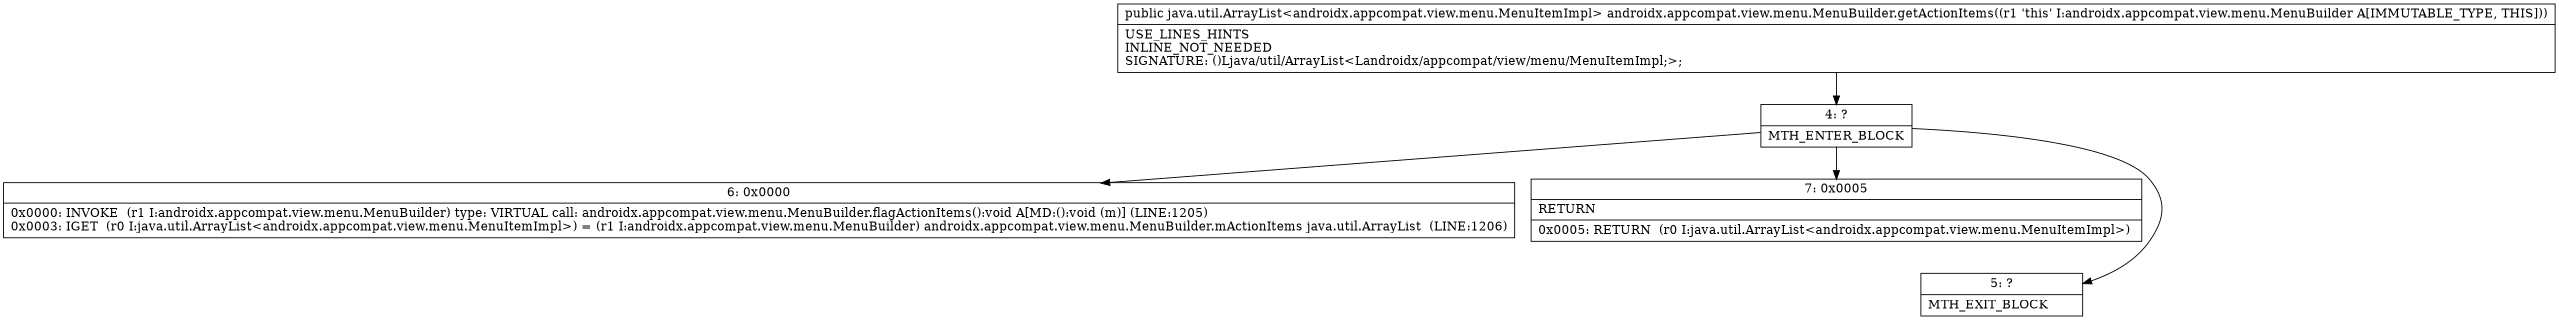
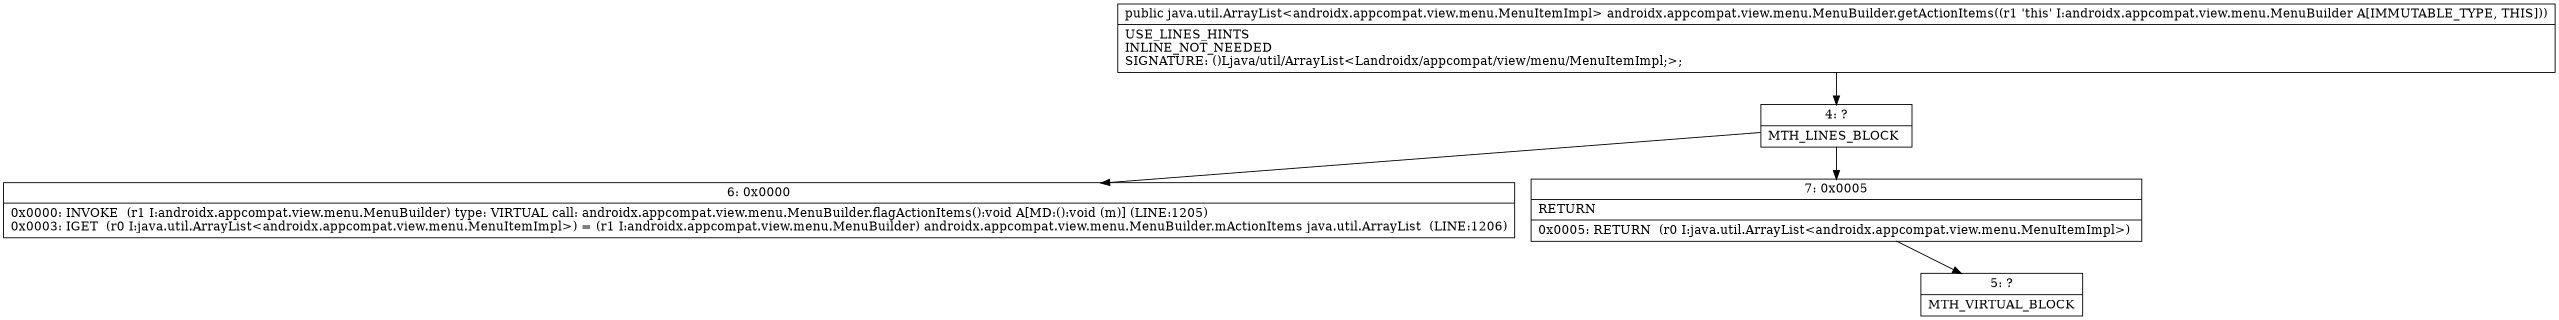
node "4: ?": text "MTH_ENTER_BLOCK" -> "MTH_LINES_BLOCK"
edge "4: ?" -> "5: ?": now "7: 0x0005" -> "5: ?"
node "5: ?": text "MTH_EXIT_BLOCK" -> "MTH_VIRTUAL_BLOCK"
